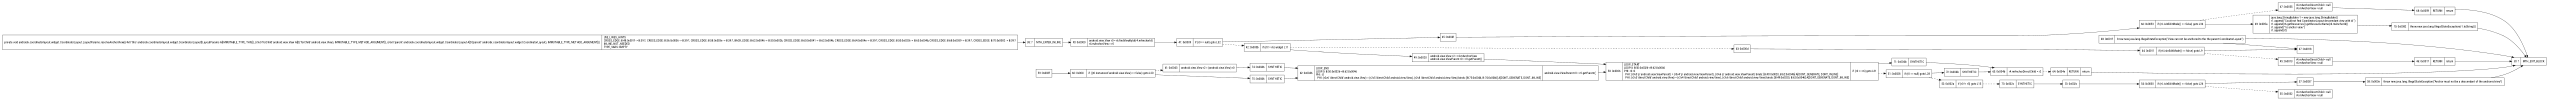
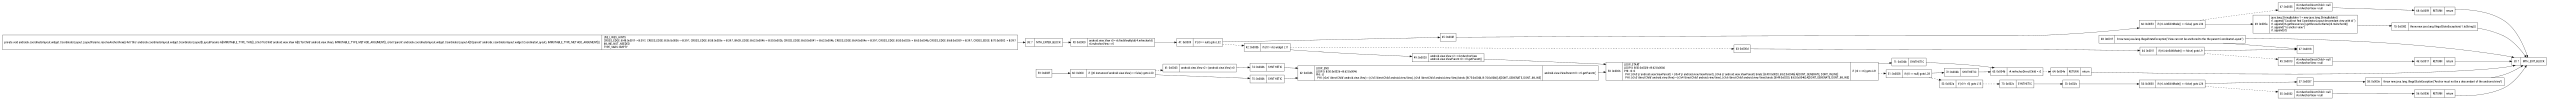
node "38: ?": text "MTH_ENTER_INLINE" -> "MTH_ENTER_BLOCK"
node "56: 0x0036": added
